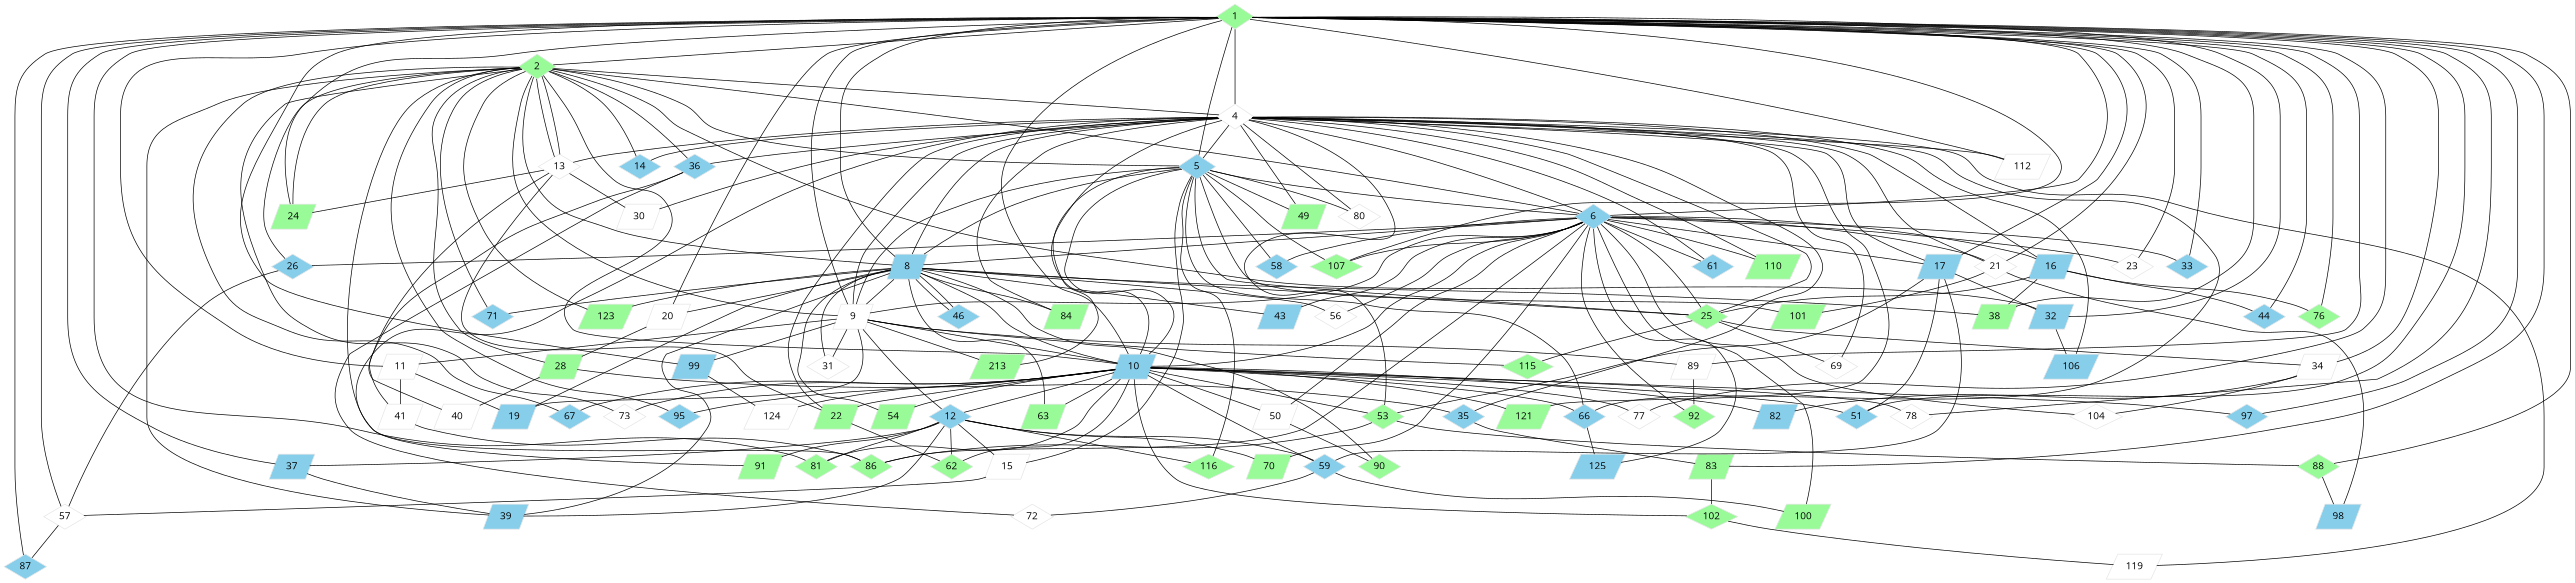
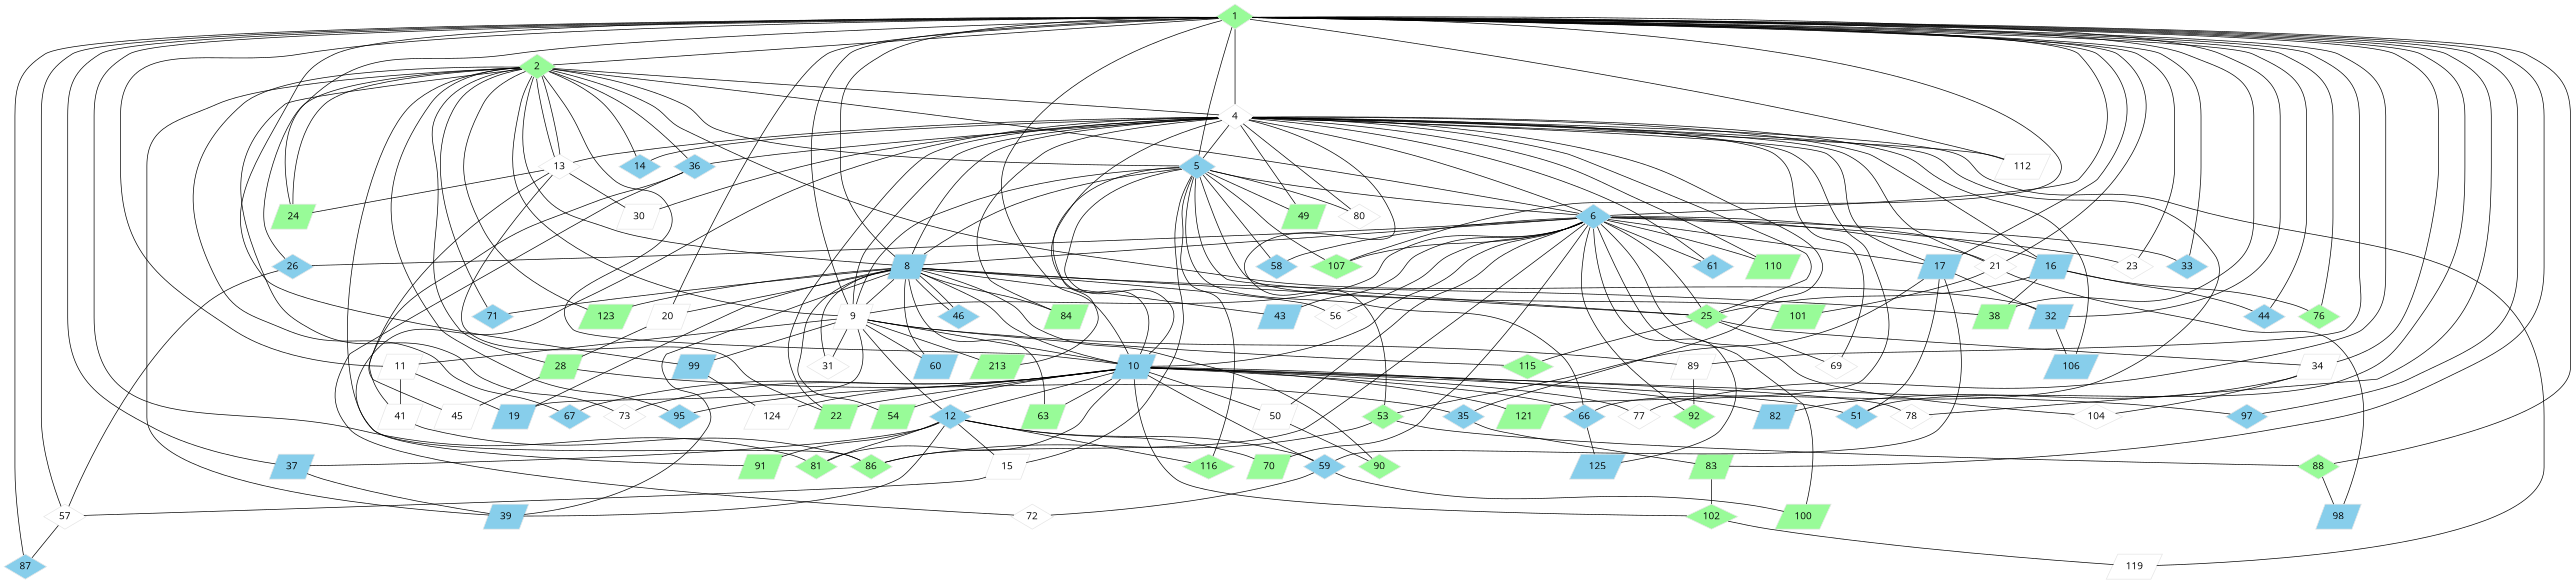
node "60": added
edge "10" -- "53": removed
node "40": label "40" -> "45"
node "62": removed
